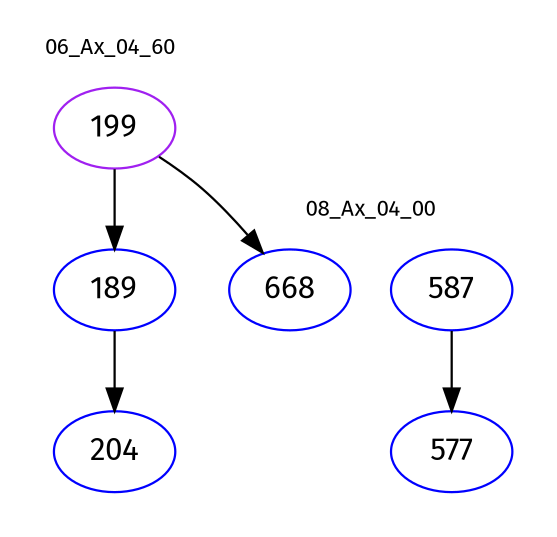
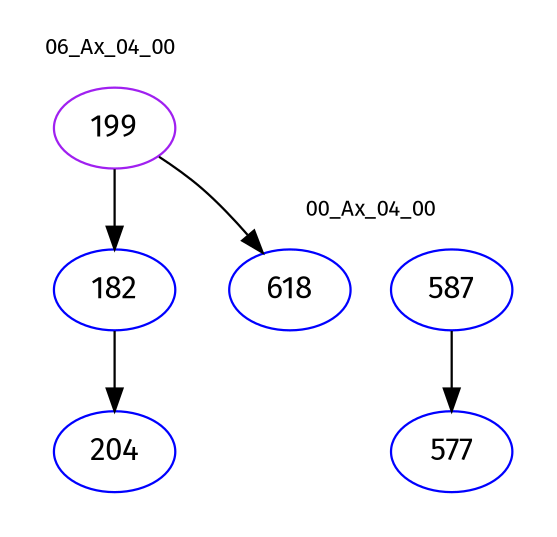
cluster "06_Ax_04_60": label "06_Ax_04_60" -> "06_Ax_04_00"
cluster "08_Ax_04_00": label "08_Ax_04_00" -> "00_Ax_04_00"
node "189": label "189" -> "182"
node "668": label "668" -> "618"
